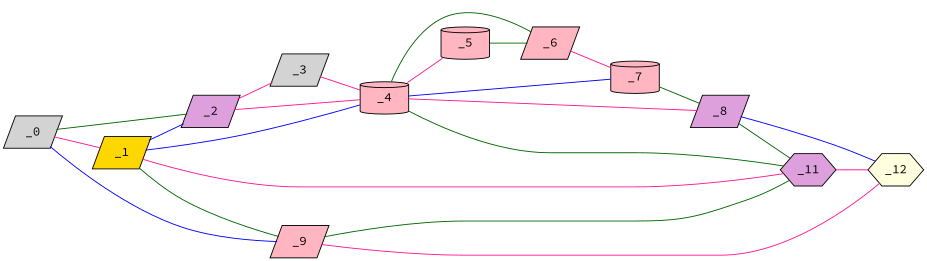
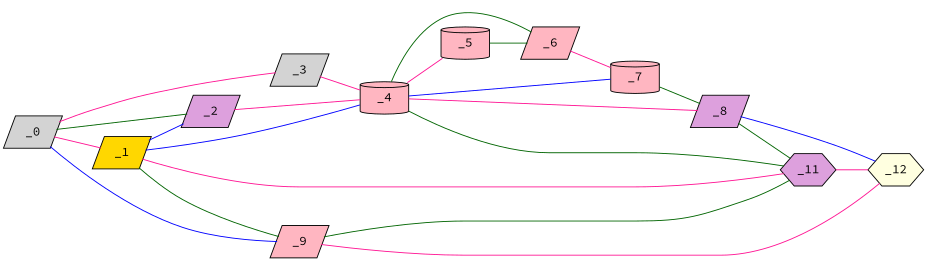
edge "_3" -- "_2": now "_3" -- "_0"
